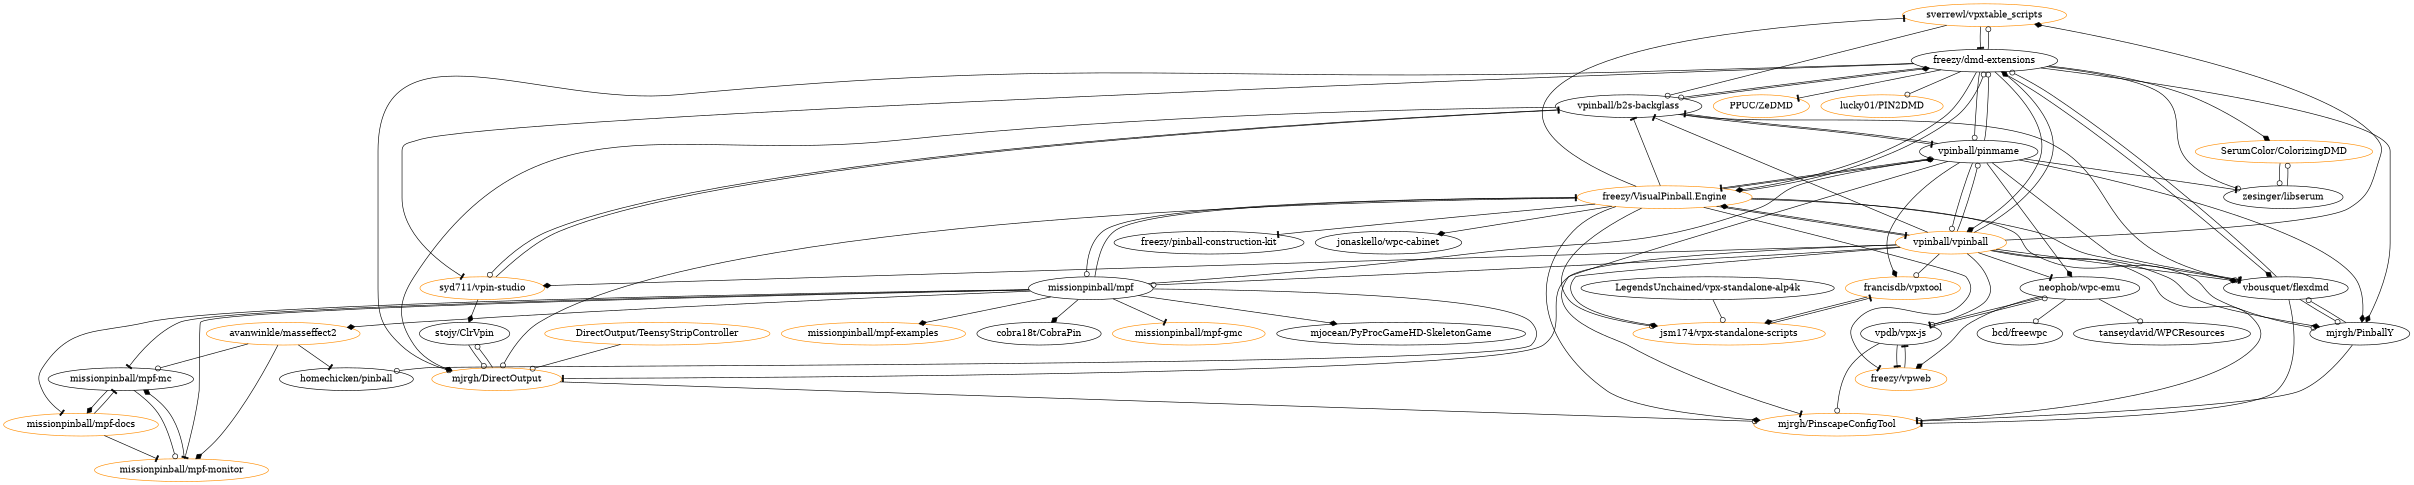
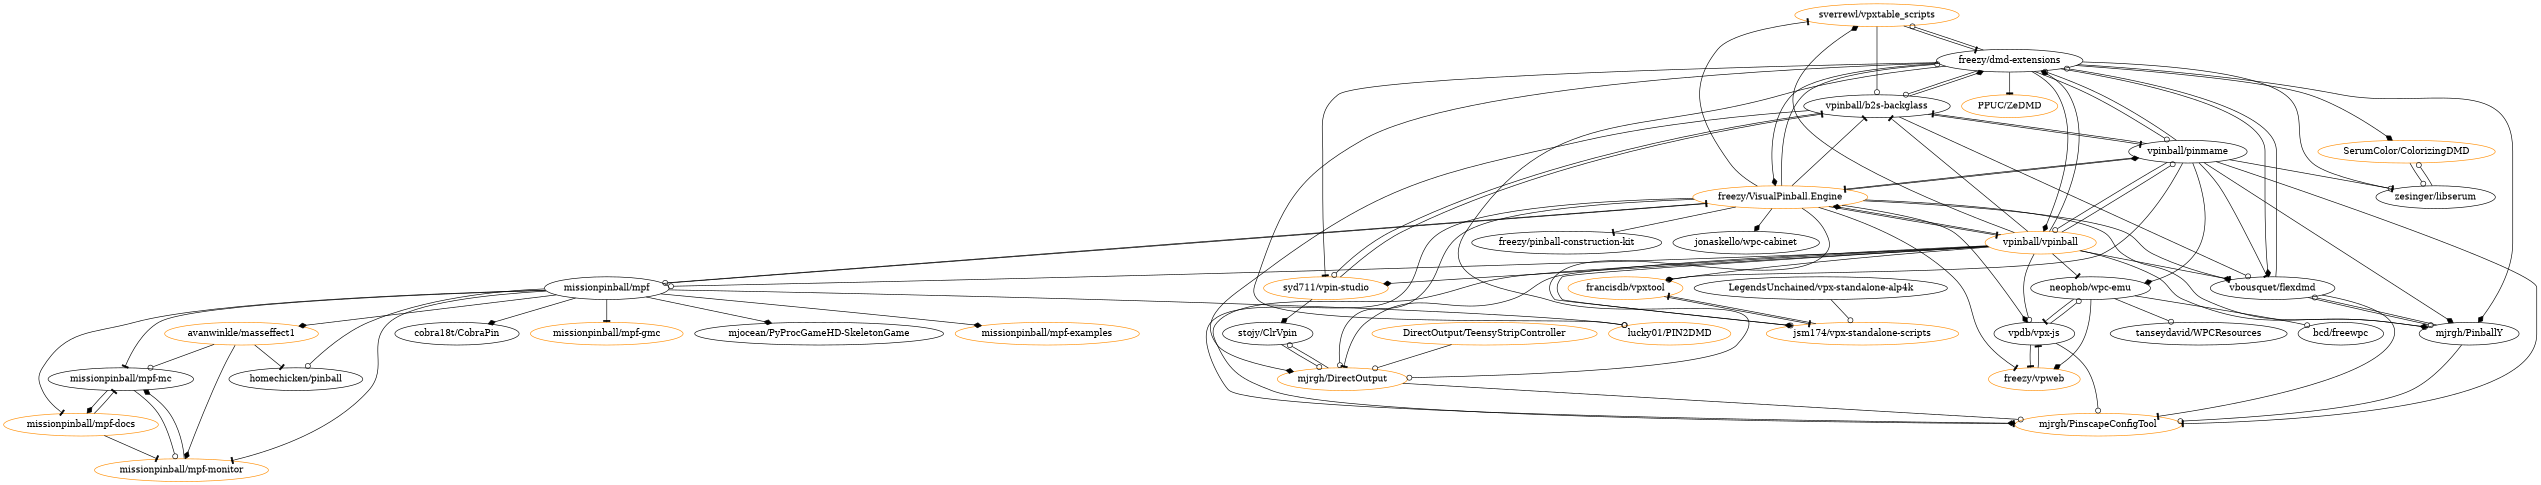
edge "freezy/VisualPinball.Engine" -> "vpdb/vpx-js": added
edge "missionpinball/mpf" -> "vpinball/pinmame": now "missionpinball/mpf" -> "lucky01/PIN2DMD"
edge "francisdb/vpxtool" -> "jsm174/vpx-standalone-scripts": arrowhead diamond -> tee
node "avanwinkle/masseffect2": label "avanwinkle/masseffect2" -> "avanwinkle/masseffect1"
